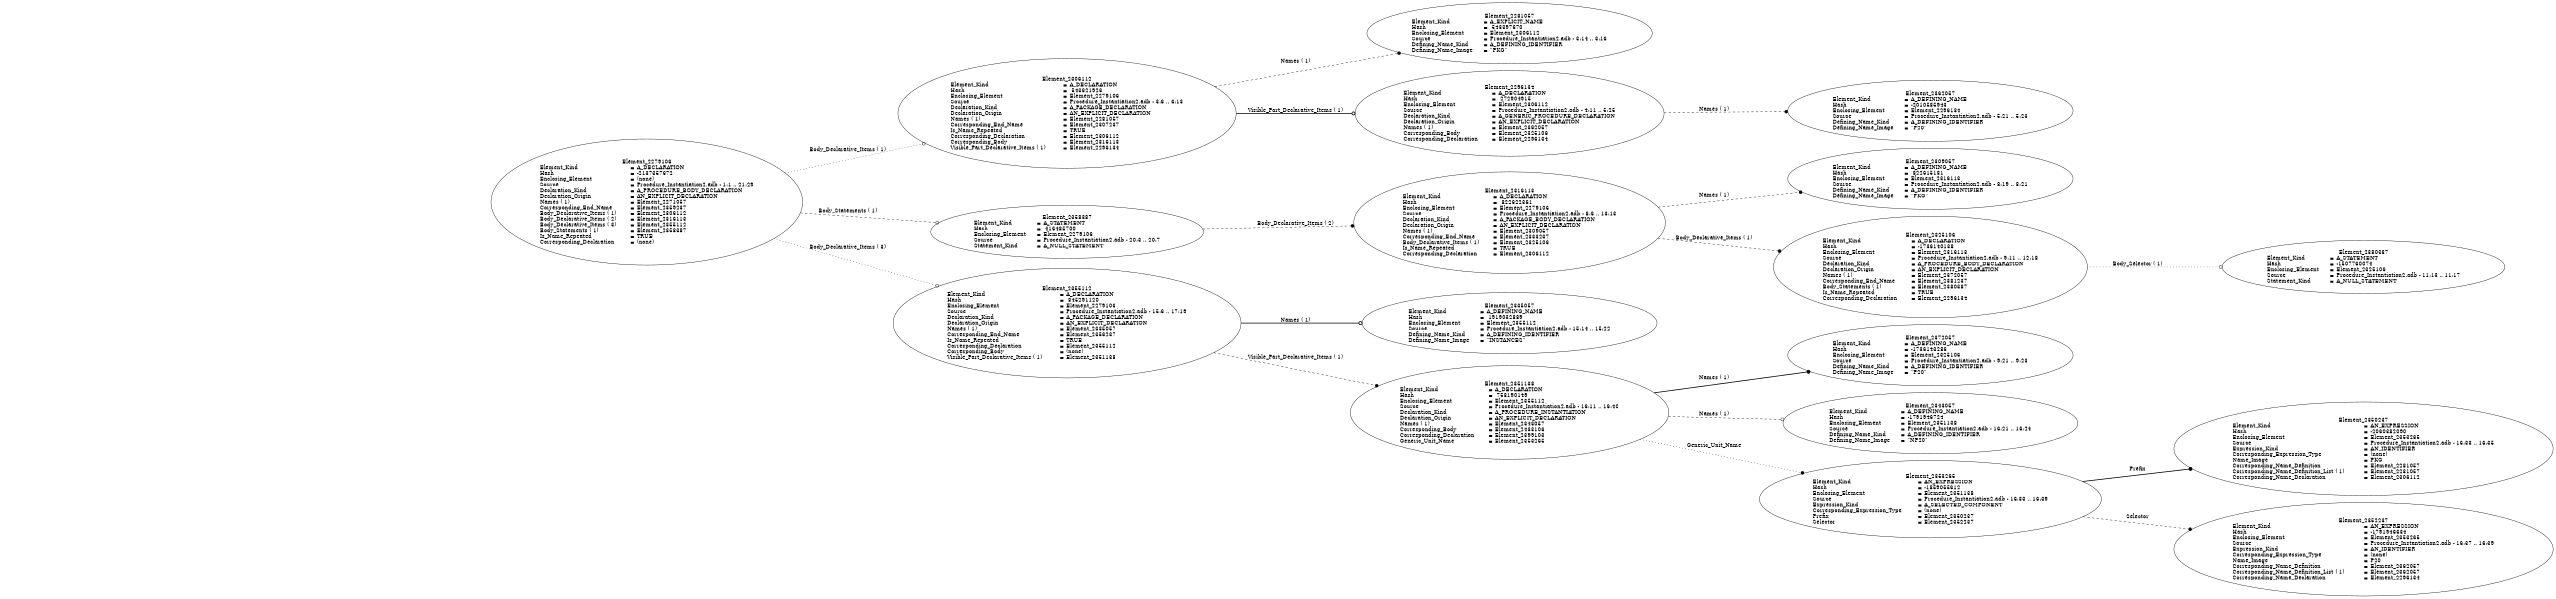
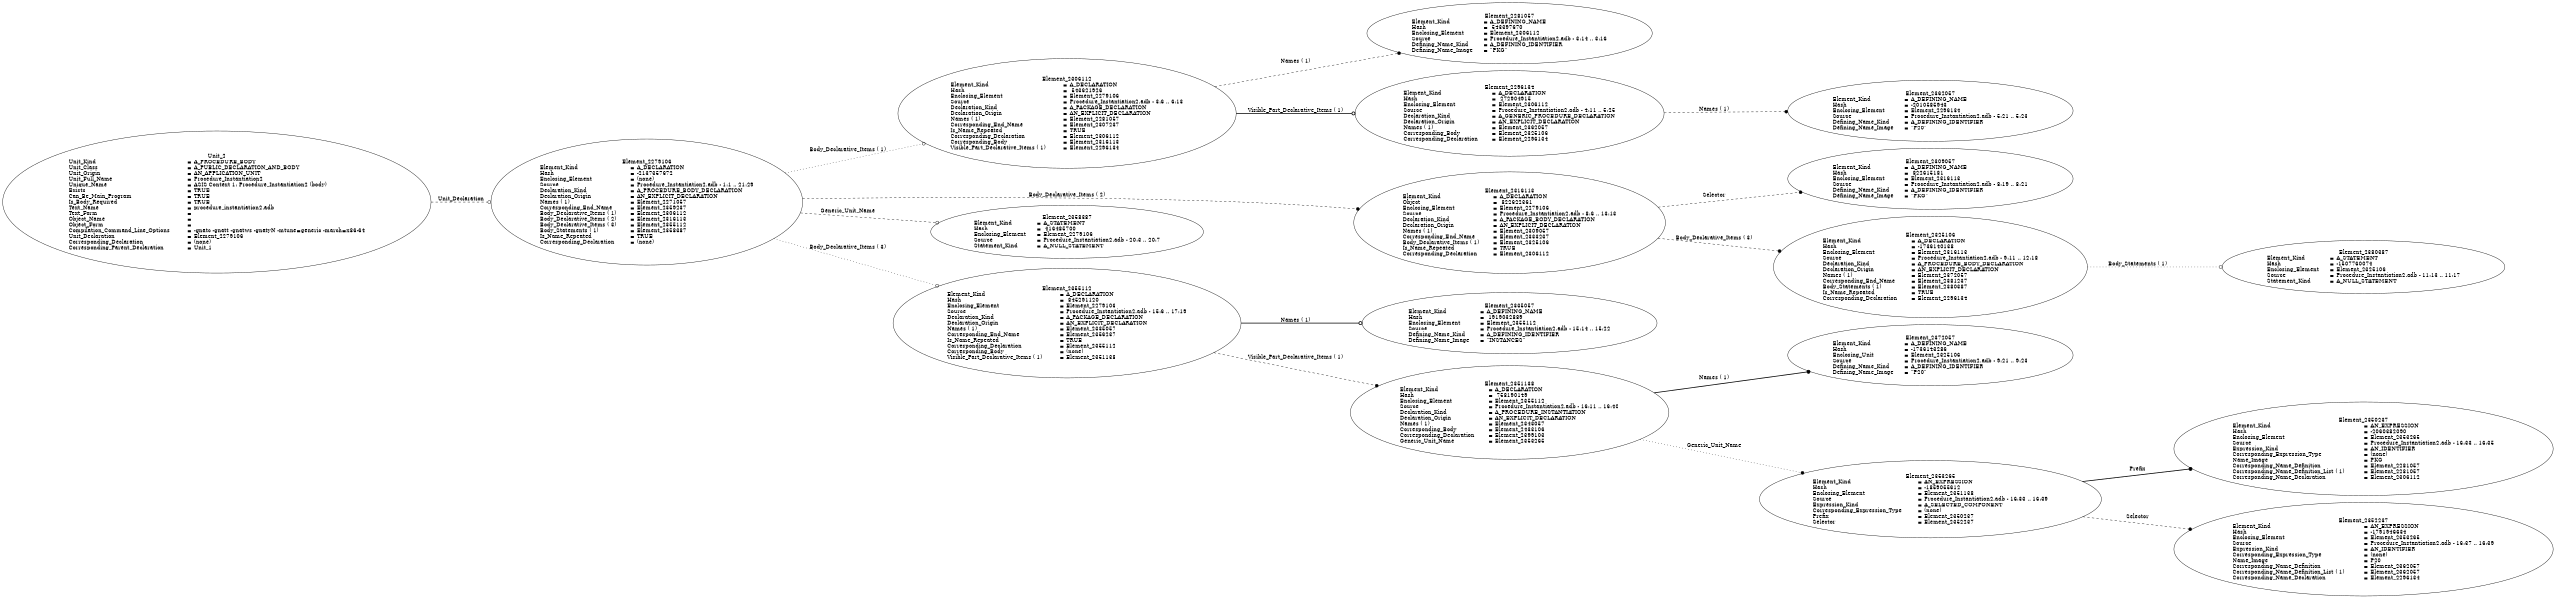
node "Element_2281057": text "A_EXPLICIT_NAME" -> "A_DEFINING_NAME"
edge "Element_2316113" -> "Element_2309057": label "Names ( 1)" -> "Selector"
node "Unit_2": added
node "Element_2316113": text "Hash" -> "Object"
edge "Element_2279106" -> "Element_2358387": label "Body_Statements ( 1)" -> "Generic_Unit_Name"
edge "Element_2358387" -> "Element_2316113": now "Element_2279106" -> "Element_2316113"
edge "Element_2316113" -> "Element_2325106": label "Body_Declarative_Items ( 1)" -> "Body_Declarative_Items ( 3)"
edge "Element_2325106" -> "Element_2380387": label "Body_Selector ( 1)" -> "Body_Statements ( 1)"
node "Element_2372057": text "Enclosing_Element" -> "Enclosing_Unit"
node "Element_2343057": removed
